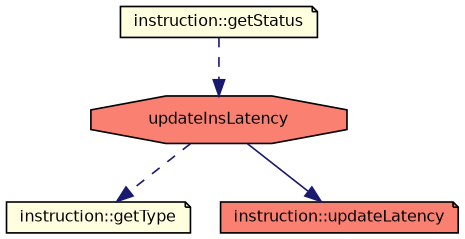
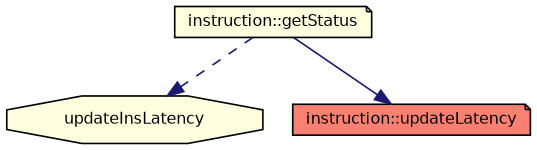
node "updateInsLatency": fillcolor salmon -> lightyellow
edge "updateInsLatency" -> "instruction::updateLatency": now "instruction::getStatus" -> "instruction::updateLatency"
node "instruction::getType": removed
